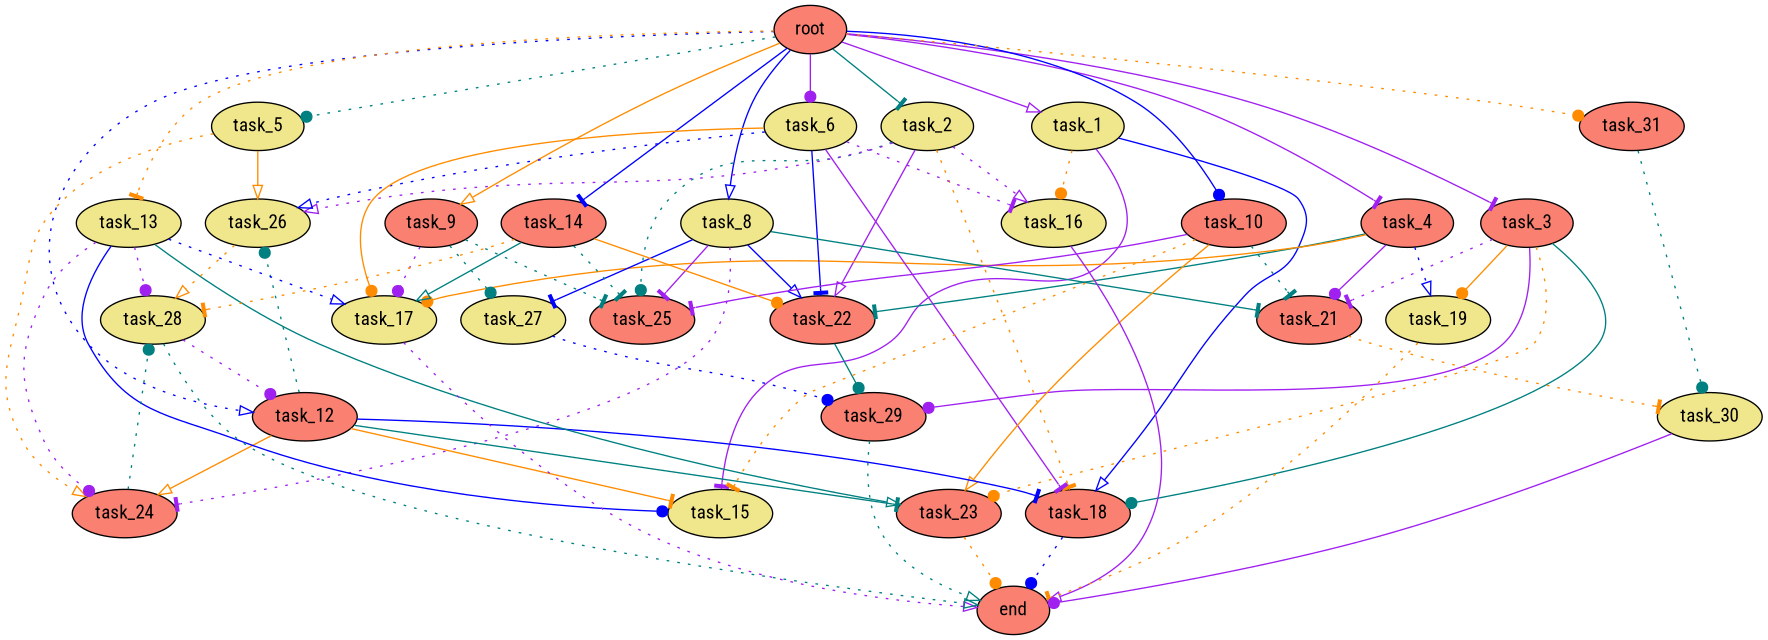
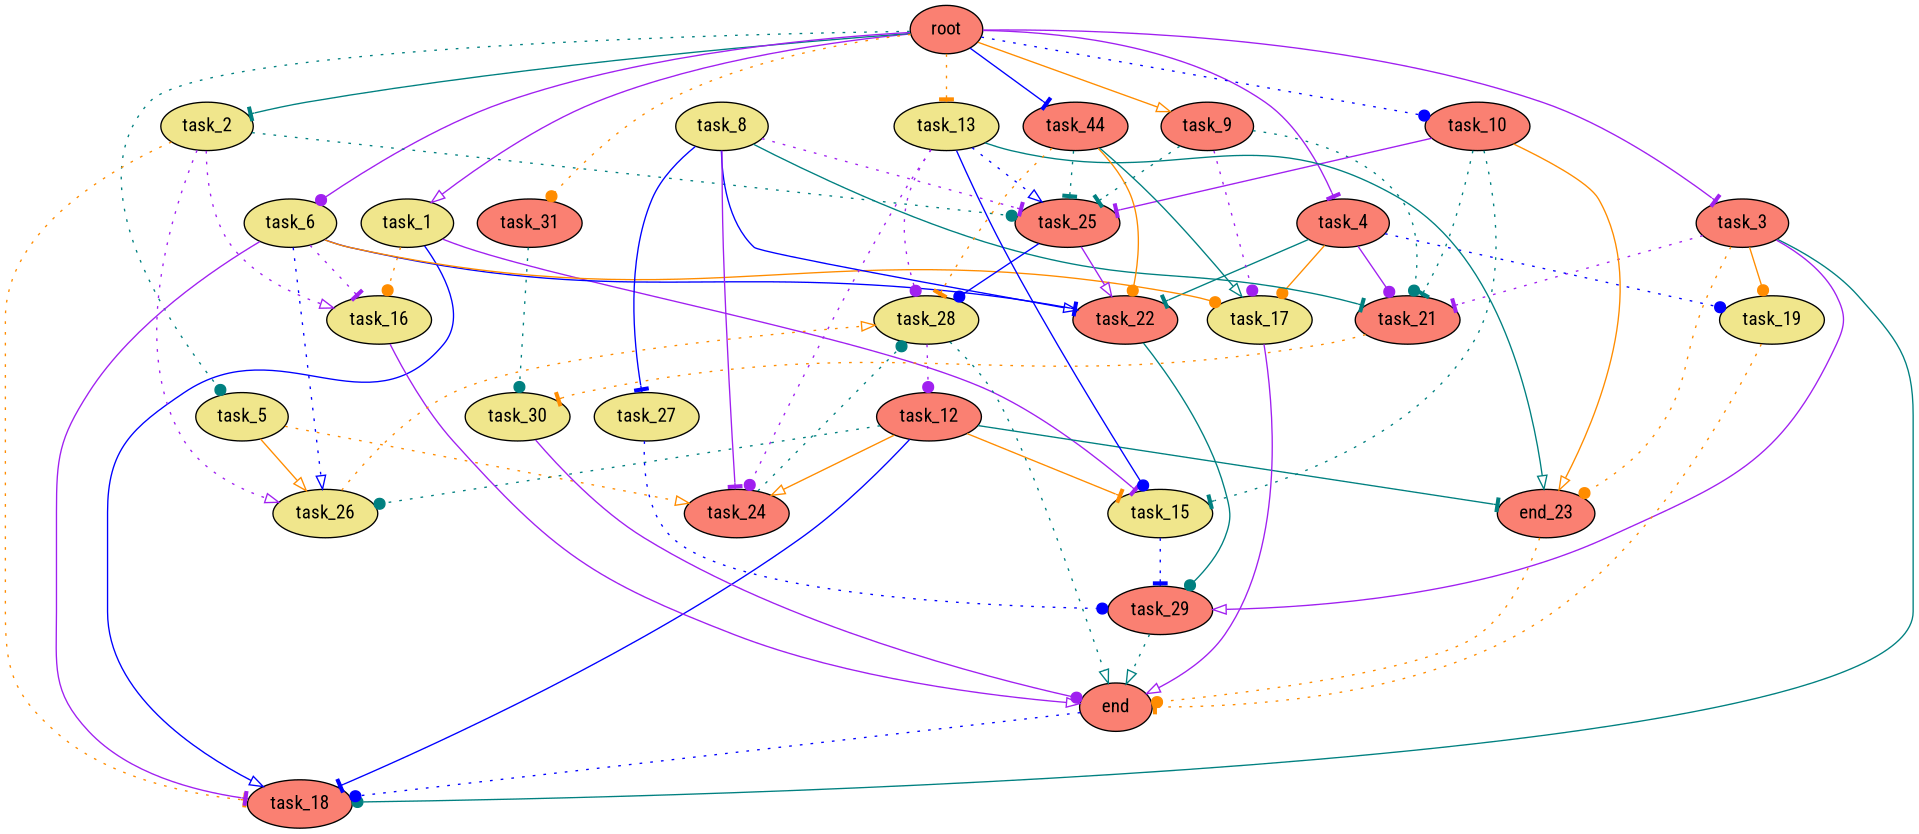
edge "root" -> "task_12": removed
edge "root" -> "task_10": style solid -> dotted
edge "root" -> "task_8": removed
edge "task_2" -> "task_22": now "task_25" -> "task_22"
node "task_14": label "task_14" -> "task_44"
edge "task_4" -> "task_19": arrowhead onormal -> dot
edge "task_9" -> "task_27": now "task_9" -> "task_21"
edge "task_13" -> "task_17": now "task_13" -> "task_25"
edge "task_8" -> "task_25": style solid -> dotted
edge "task_25" -> "task_28": added
edge "task_10" -> "task_15": color darkorange -> teal
edge "task_3" -> "task_29": arrowhead dot -> onormal
edge "task_8" -> "task_24": style dotted -> solid
node "task_23": label "task_23" -> "end_23"
edge "task_17" -> "end": style dotted -> solid
edge "task_18" -> "end": reversed
edge "task_15" -> "task_29": added
